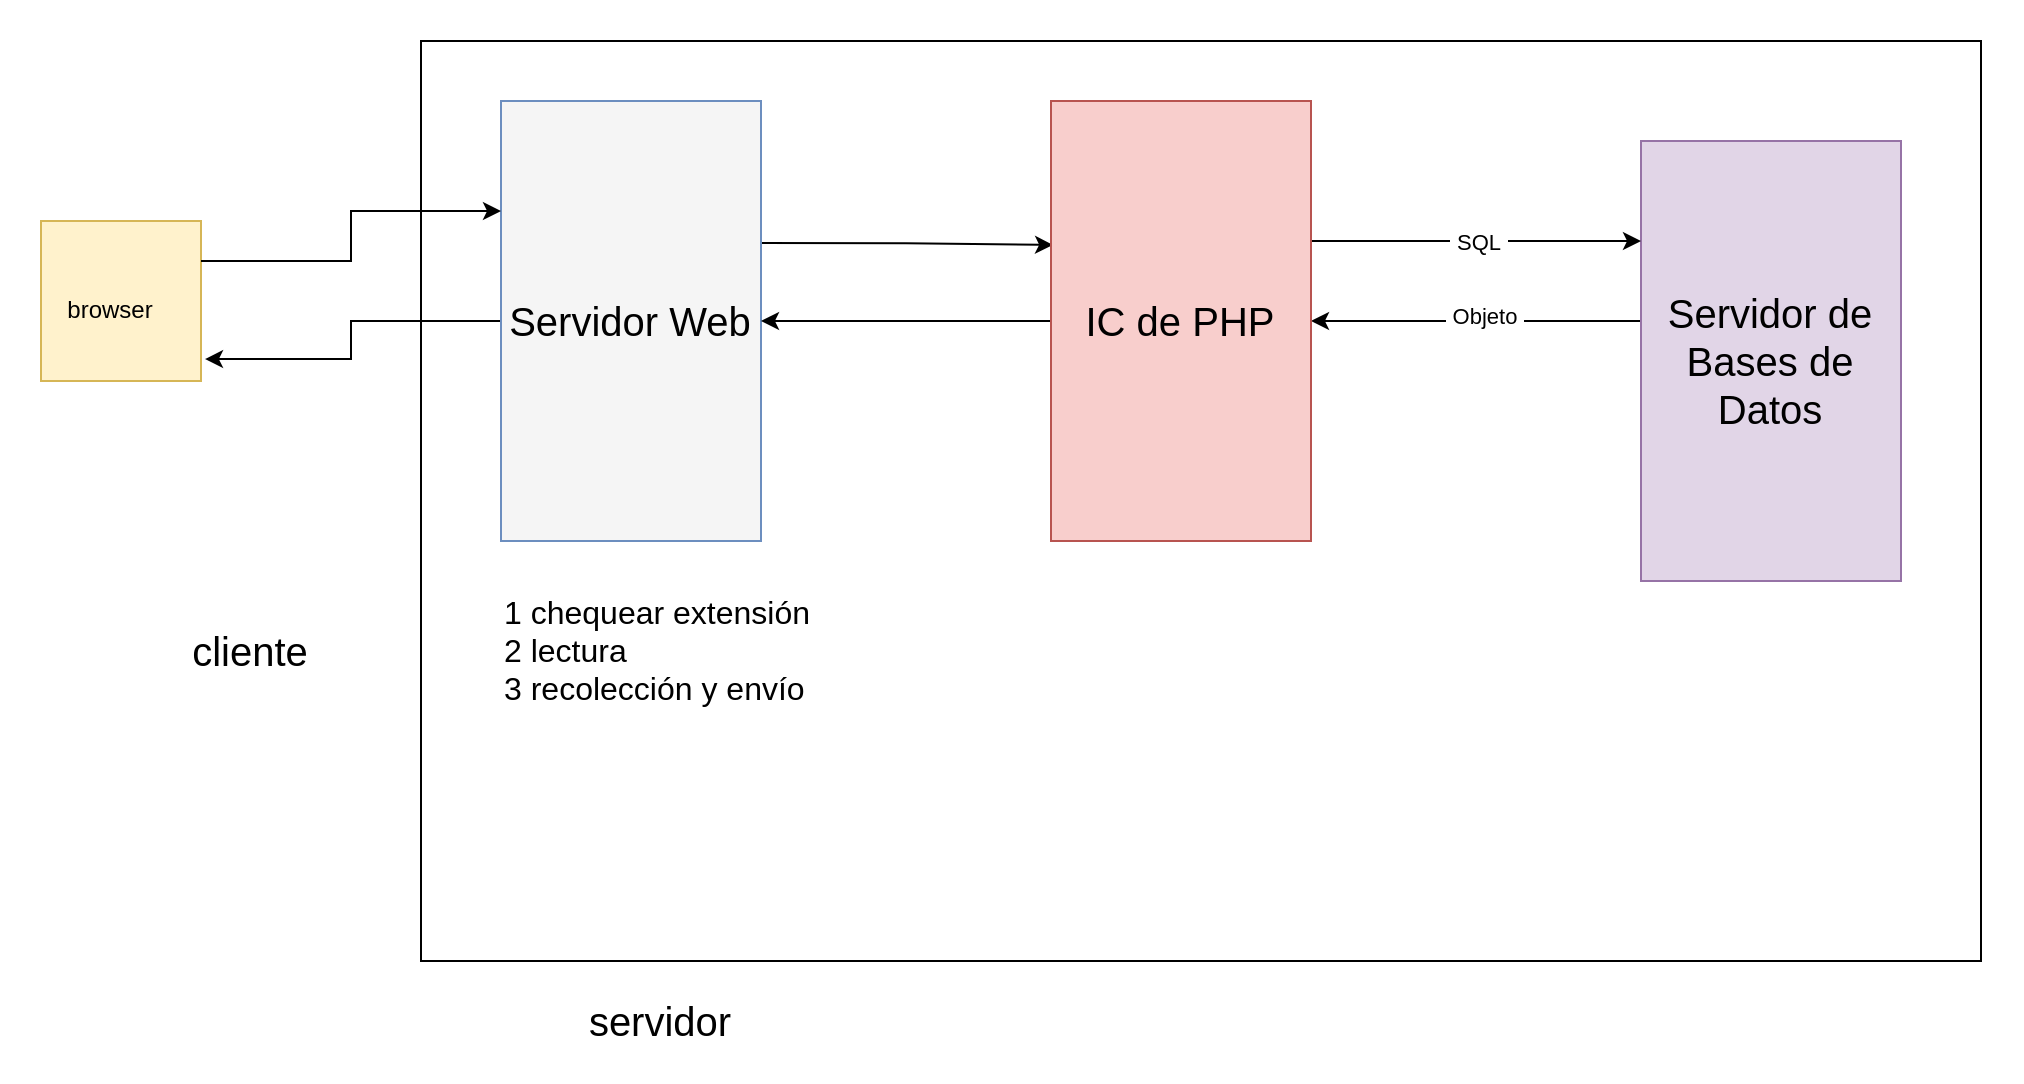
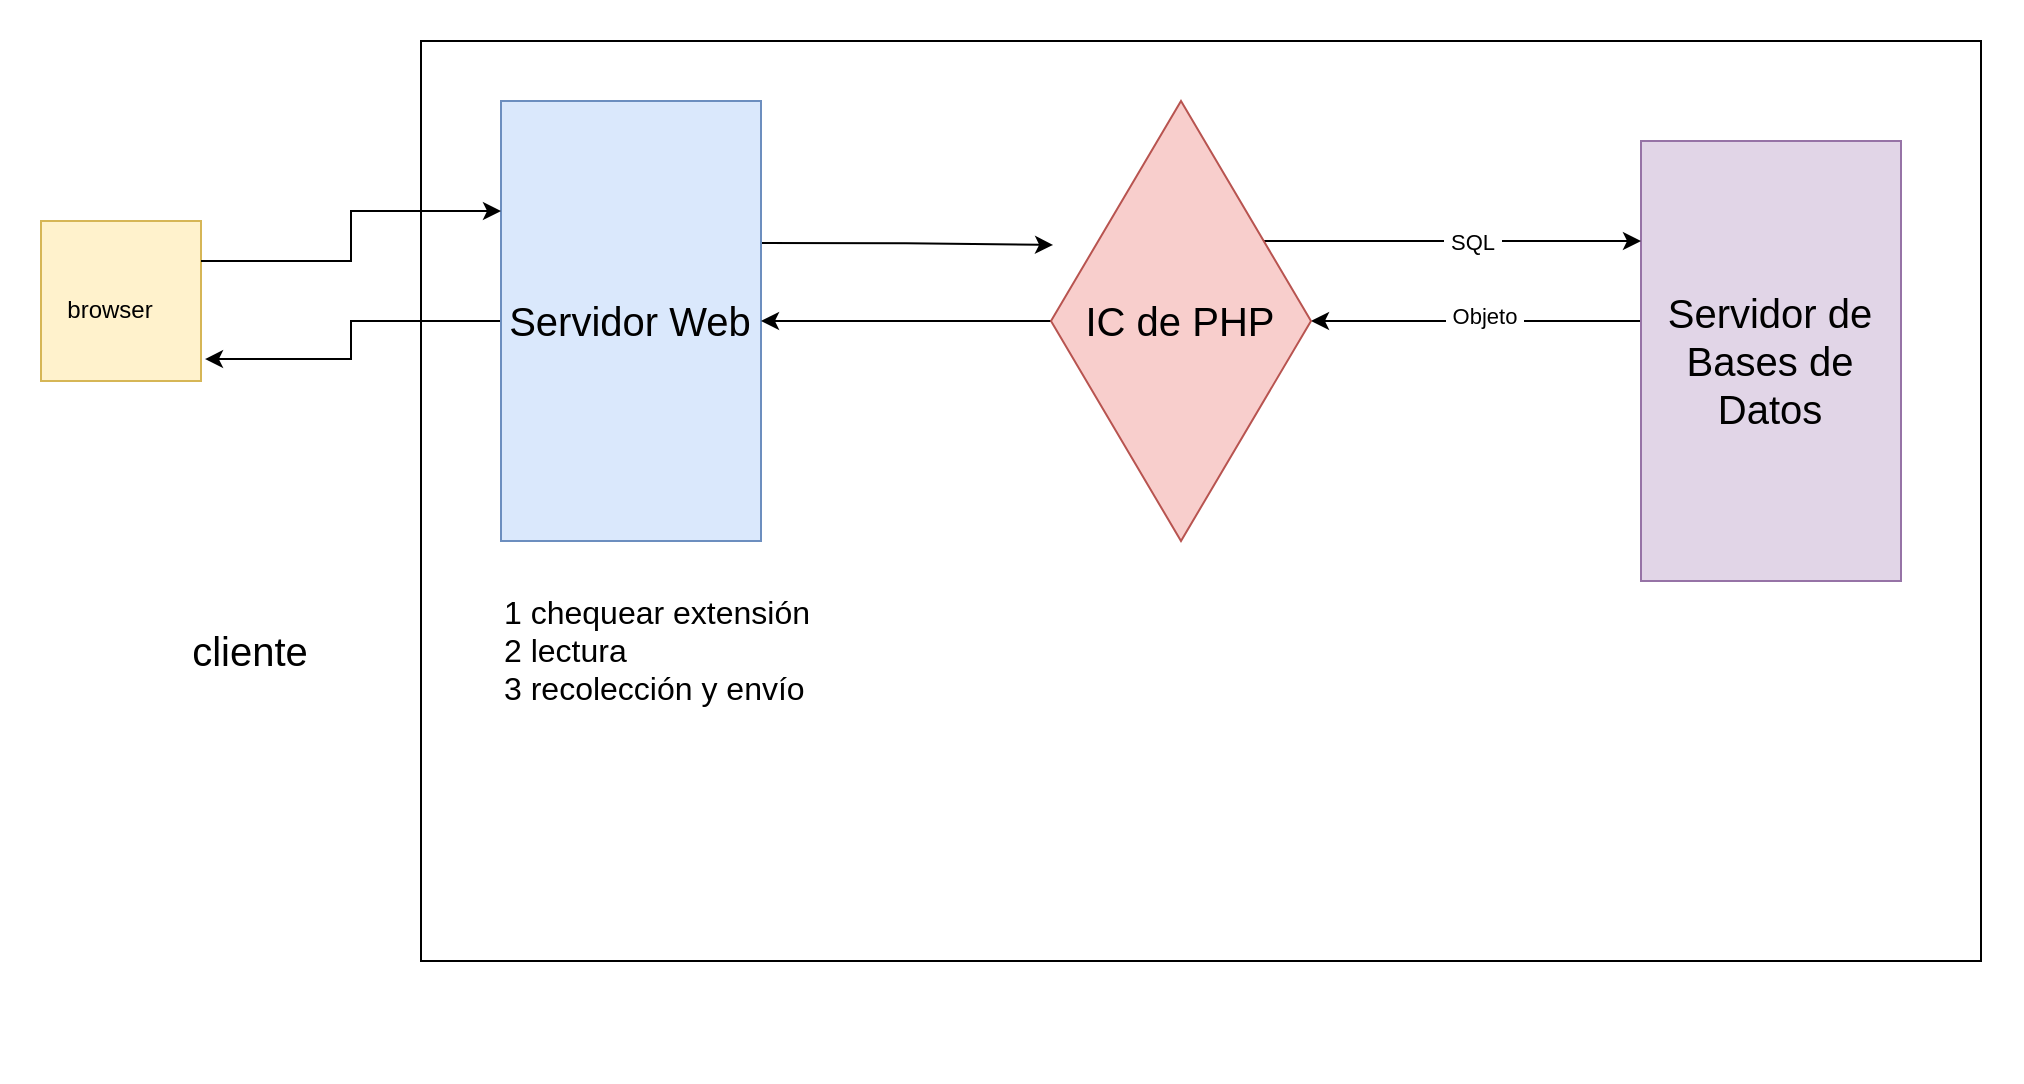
node "Servidor Web": fillcolor #f5f5f5 -> #dae8fc
node "IC de PHP": shape rectangle -> diamond
node "servidor": removed
